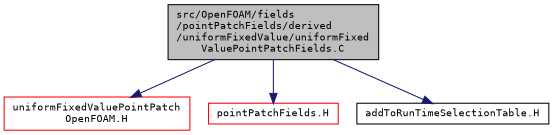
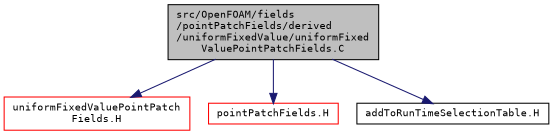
node "uniformFixedValuePointPatch OpenFOAM.H": label "uniformFixedValuePointPatch OpenFOAM.H" -> "uniformFixedValuePointPatch Fields.H"
